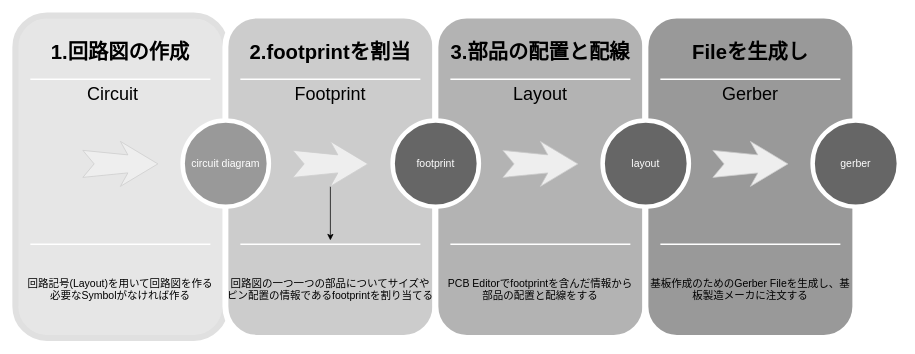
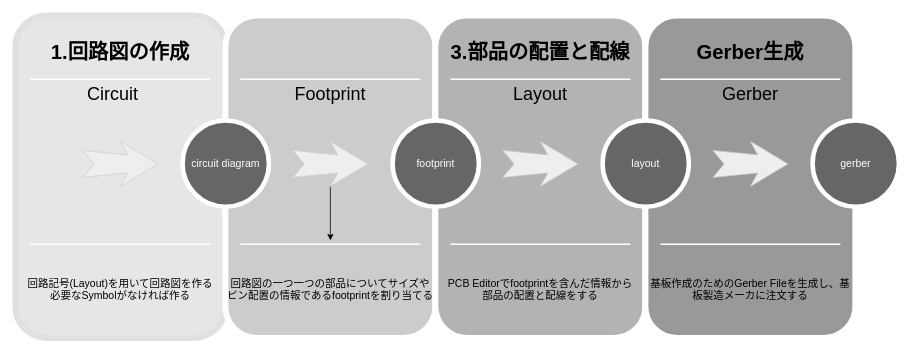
node "2.footprintを割当": removed
node "Fileを生成し": label "Fileを生成し" -> "Gerber生成"
node "circuit diagram": fillcolor #999999 -> #666666
